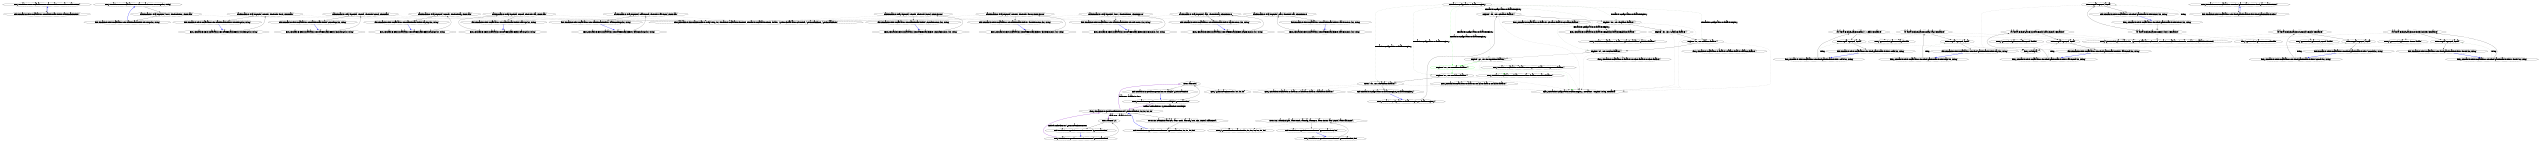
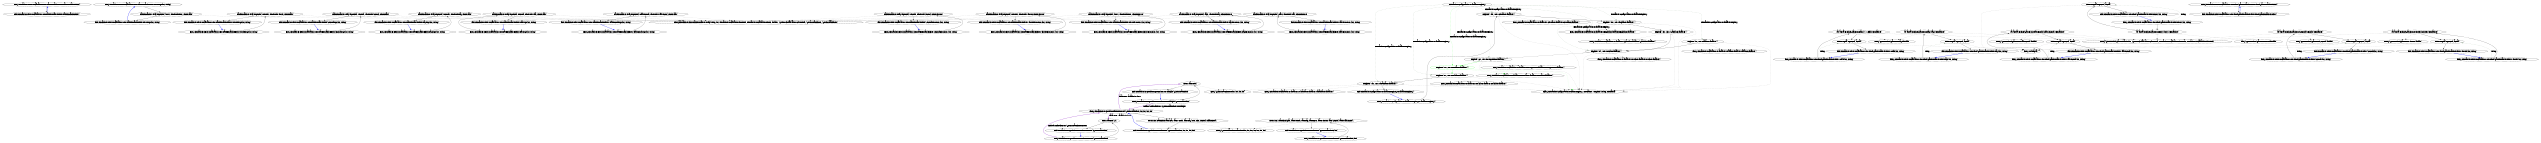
edge "Register(''es'', new SpanishOrdinalizer())" -> "Register(''it'', new ItalianOrdinalizer())": now "Register(''es'', new SpanishOrdinalizer())" -> "Register(''nl'', new DutchOrdinalizer())"
node "Hours(''uk'', new UkrainianOrdinalizer())": label "Hours(''uk'', new UkrainianOrdinalizer())" -> "Register(''uk'', new UkrainianOrdinalizer())"
